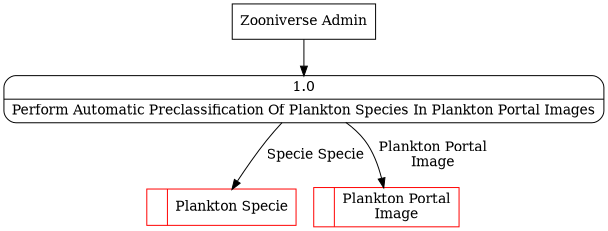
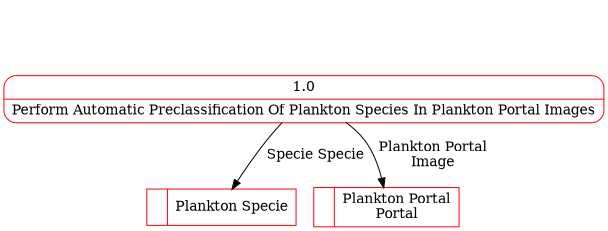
node "Zooniverse Admin": removed
node "1.0": color black -> red
node "Plankton Portal": text "Image" -> "Portal"
